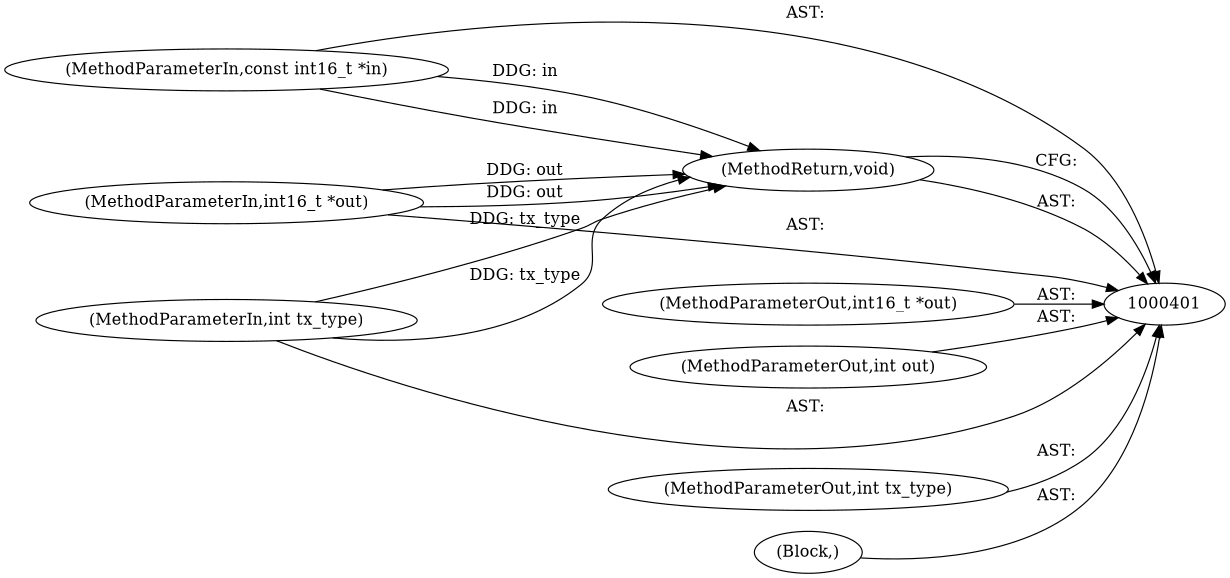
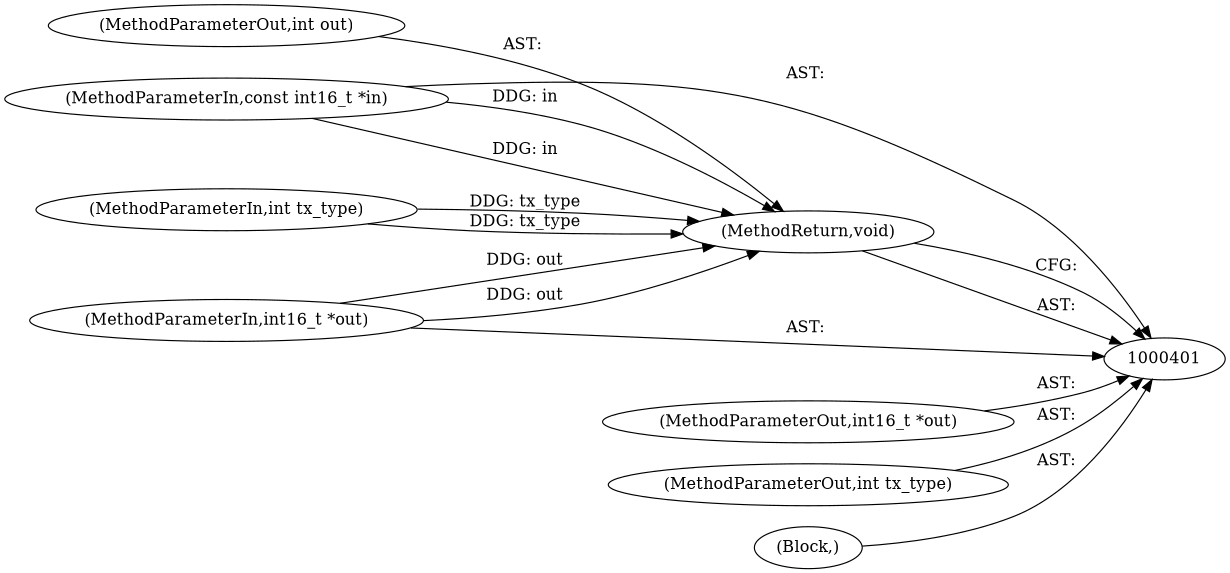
edge "(MethodParameterOut,int out)" -> "1000401": now "(MethodParameterOut,int out)" -> "(MethodReturn,void)"
edge "(MethodParameterIn,int tx_type)" -> "1000401": removed, label "AST:"
